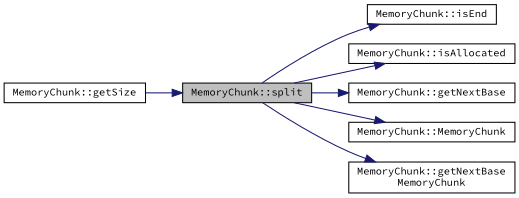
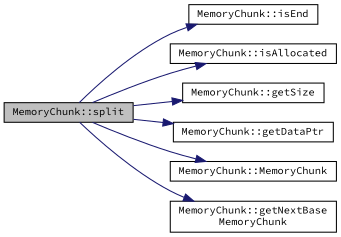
edge "MemoryChunk::getSize" -> "MemoryChunk::split": reversed
node "MemoryChunk::getNextBase": label "MemoryChunk::getNextBase" -> "MemoryChunk::getDataPtr"
